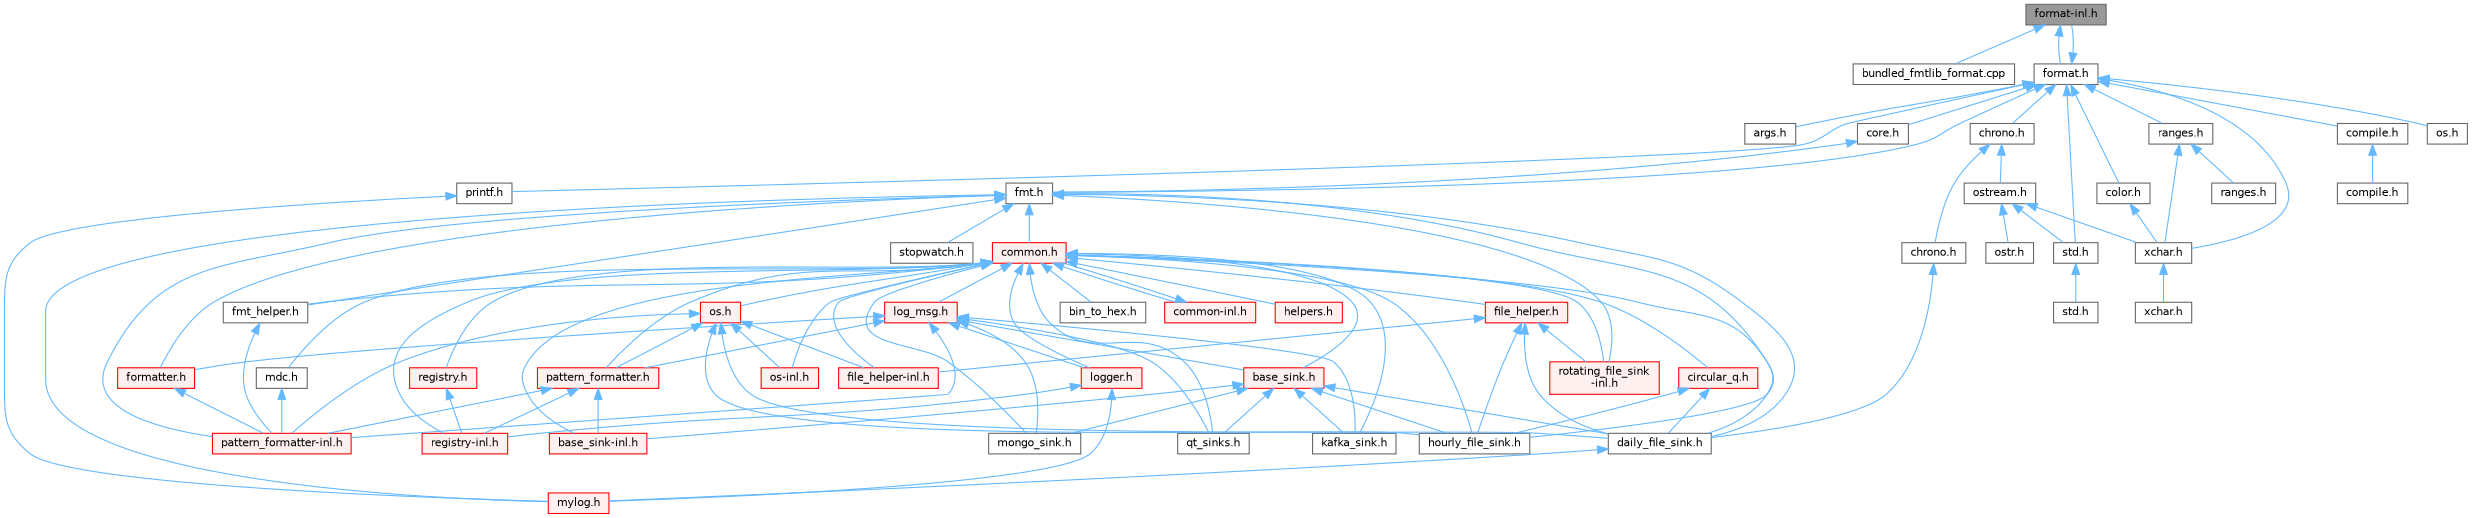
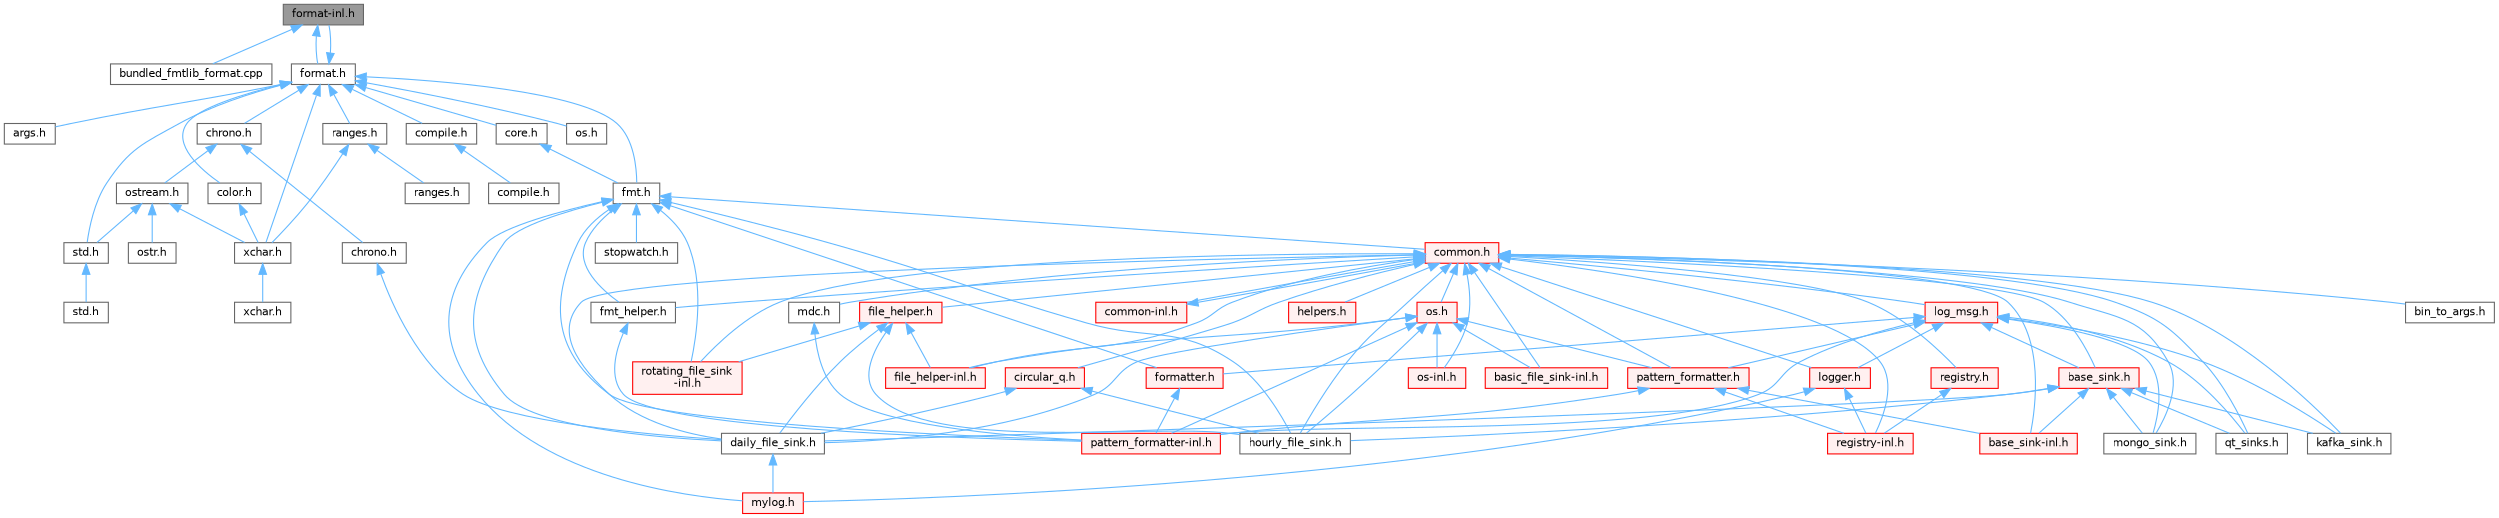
node "printf.h": removed
node "bin_to_hex.h": label "bin_to_hex.h" -> "bin_to_args.h"
node "basic_file_sink-inl.h": added
